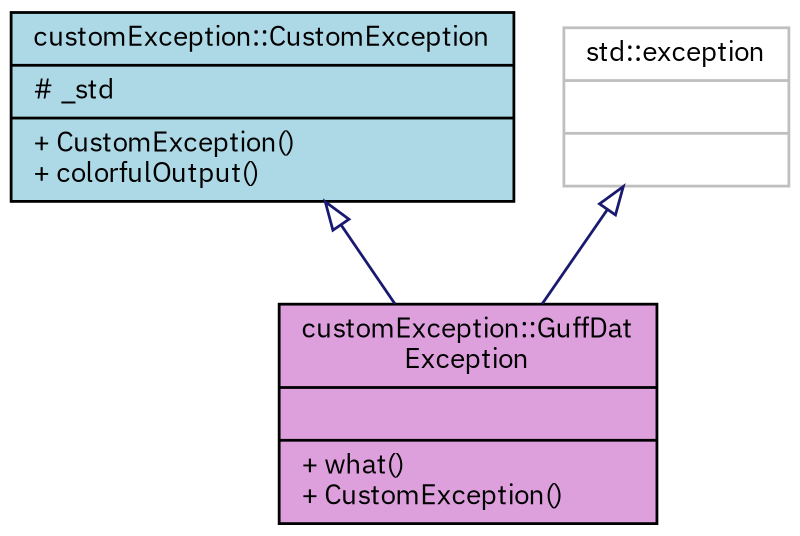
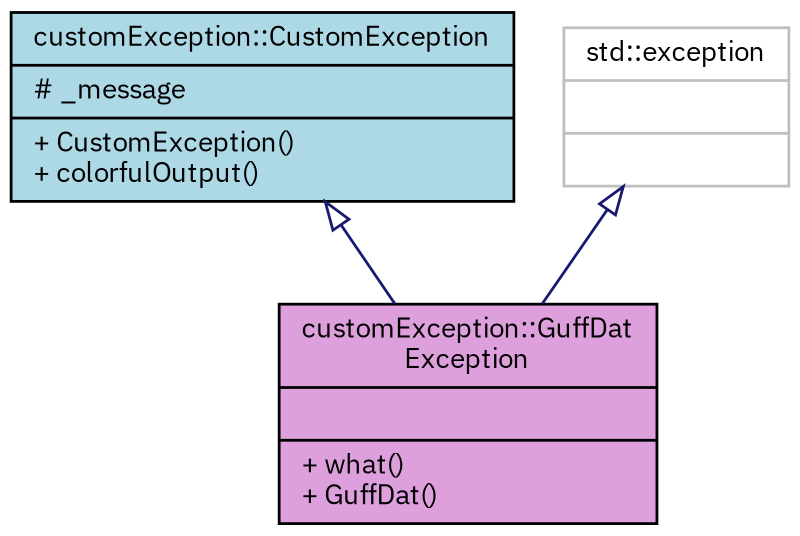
node "customException::CustomException": text "# _std" -> "# _message"
node "customException::GuffDat": text "+ CustomException()" -> "+ GuffDat()"
